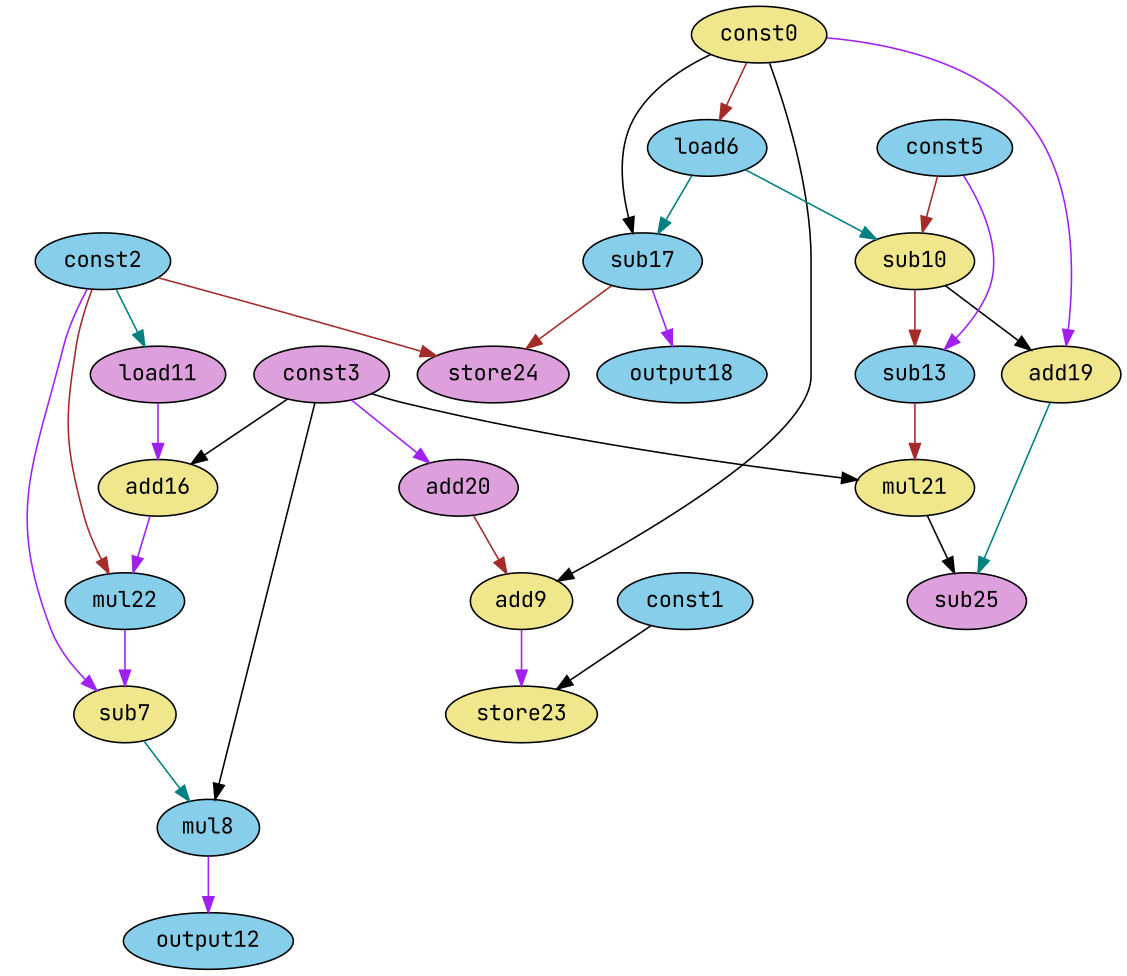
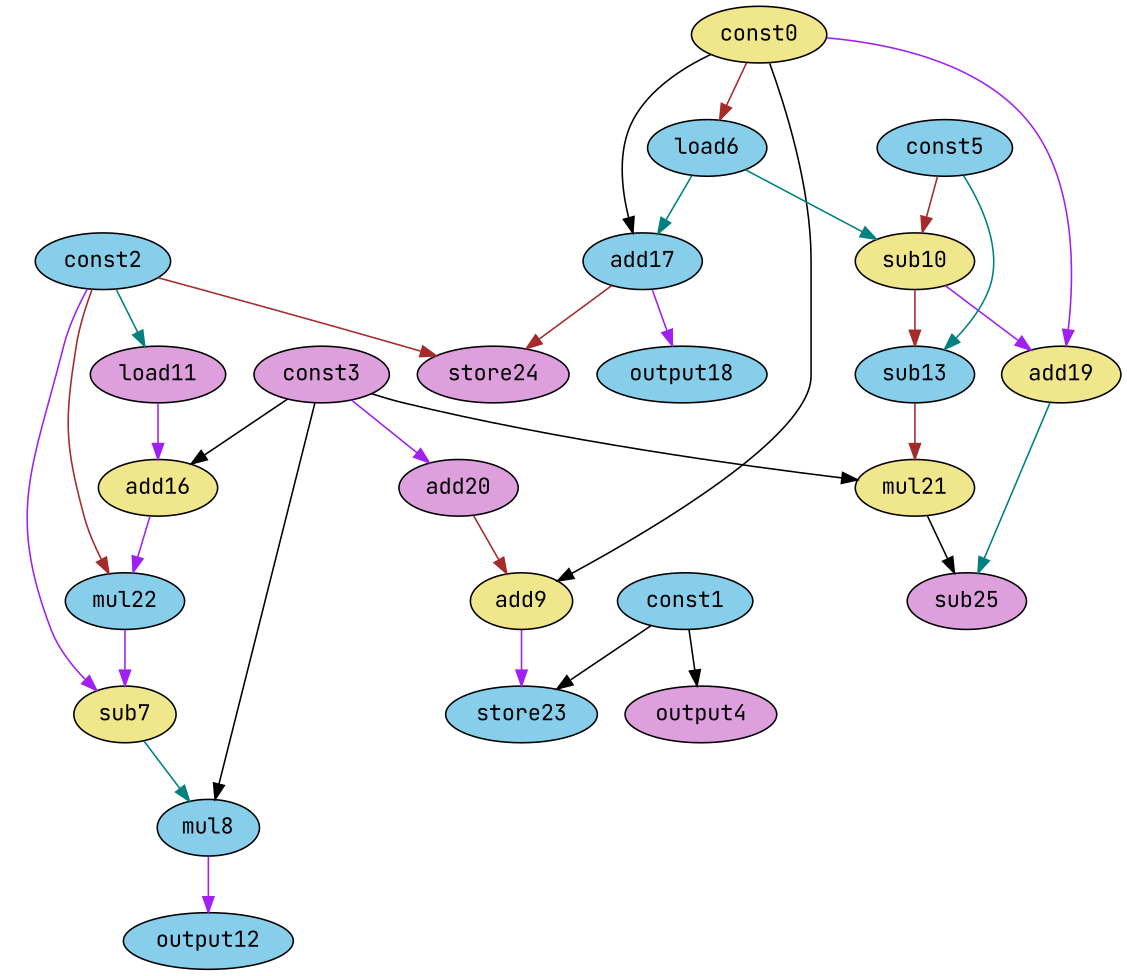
edge "const5" -> "sub13": color purple -> teal
node "sub17": label "sub17" -> "add17"
edge "sub10" -> "add19": color black -> purple
node "store23": fillcolor khaki -> skyblue
node "output4": added
